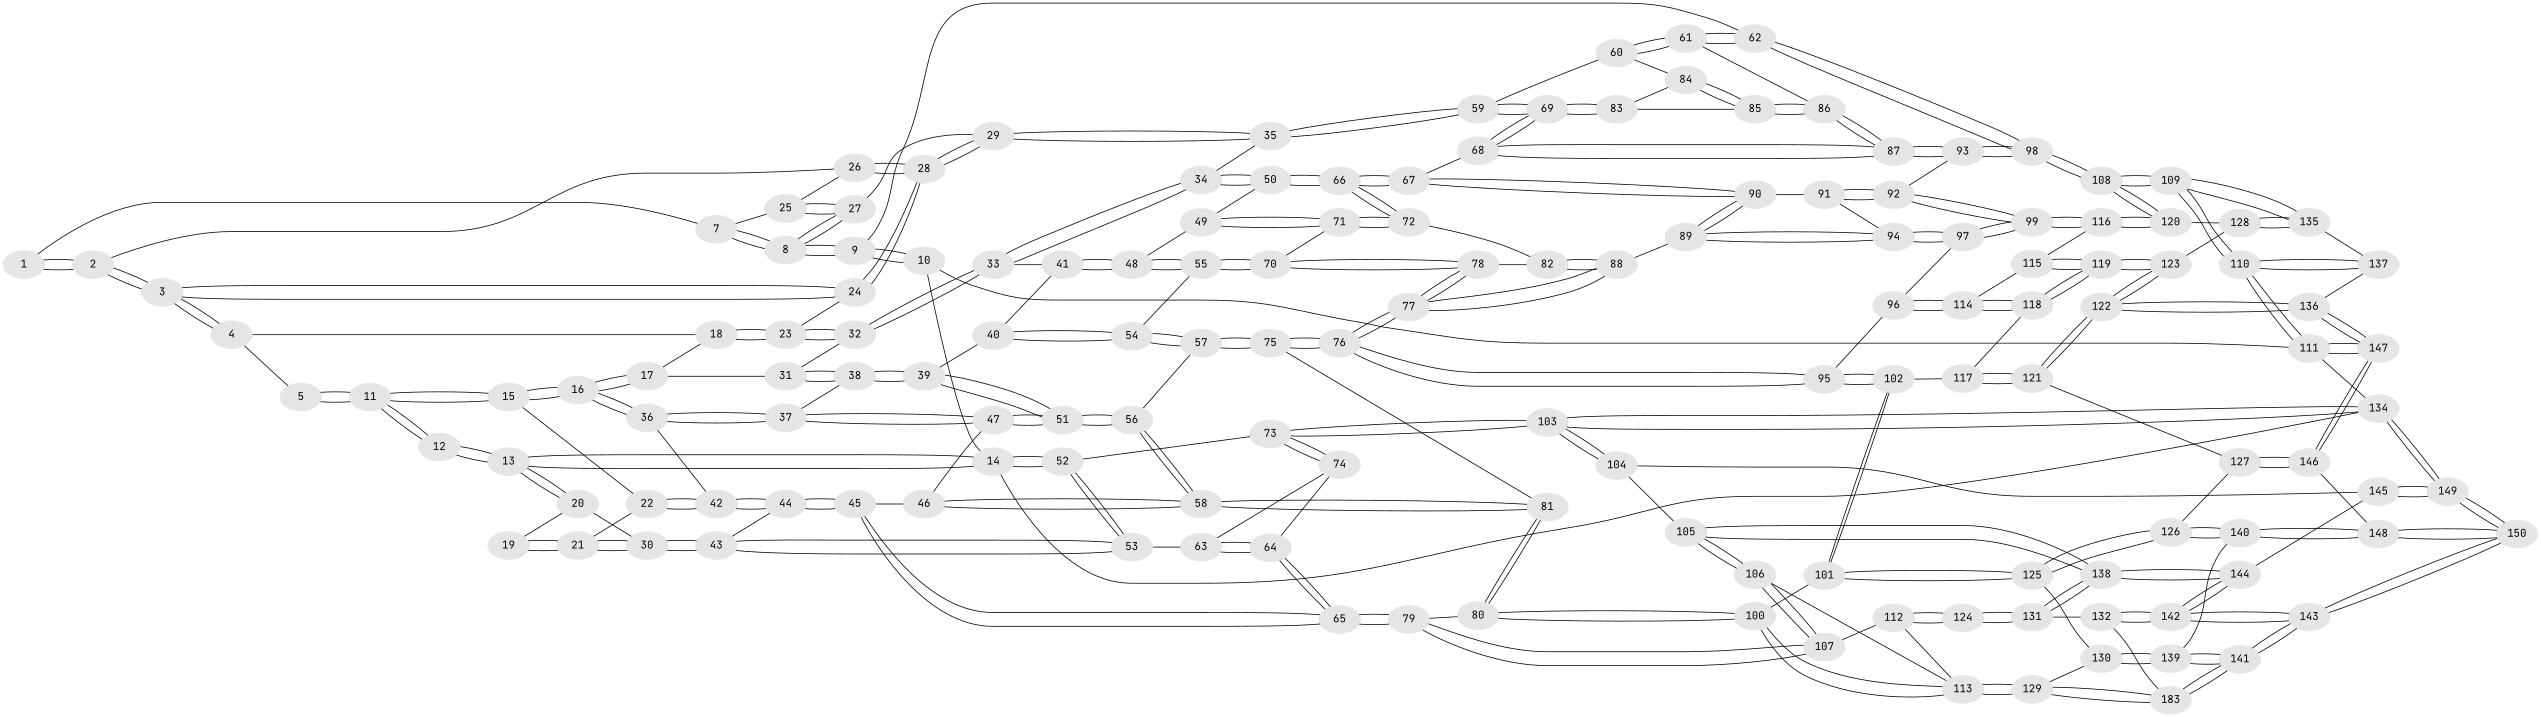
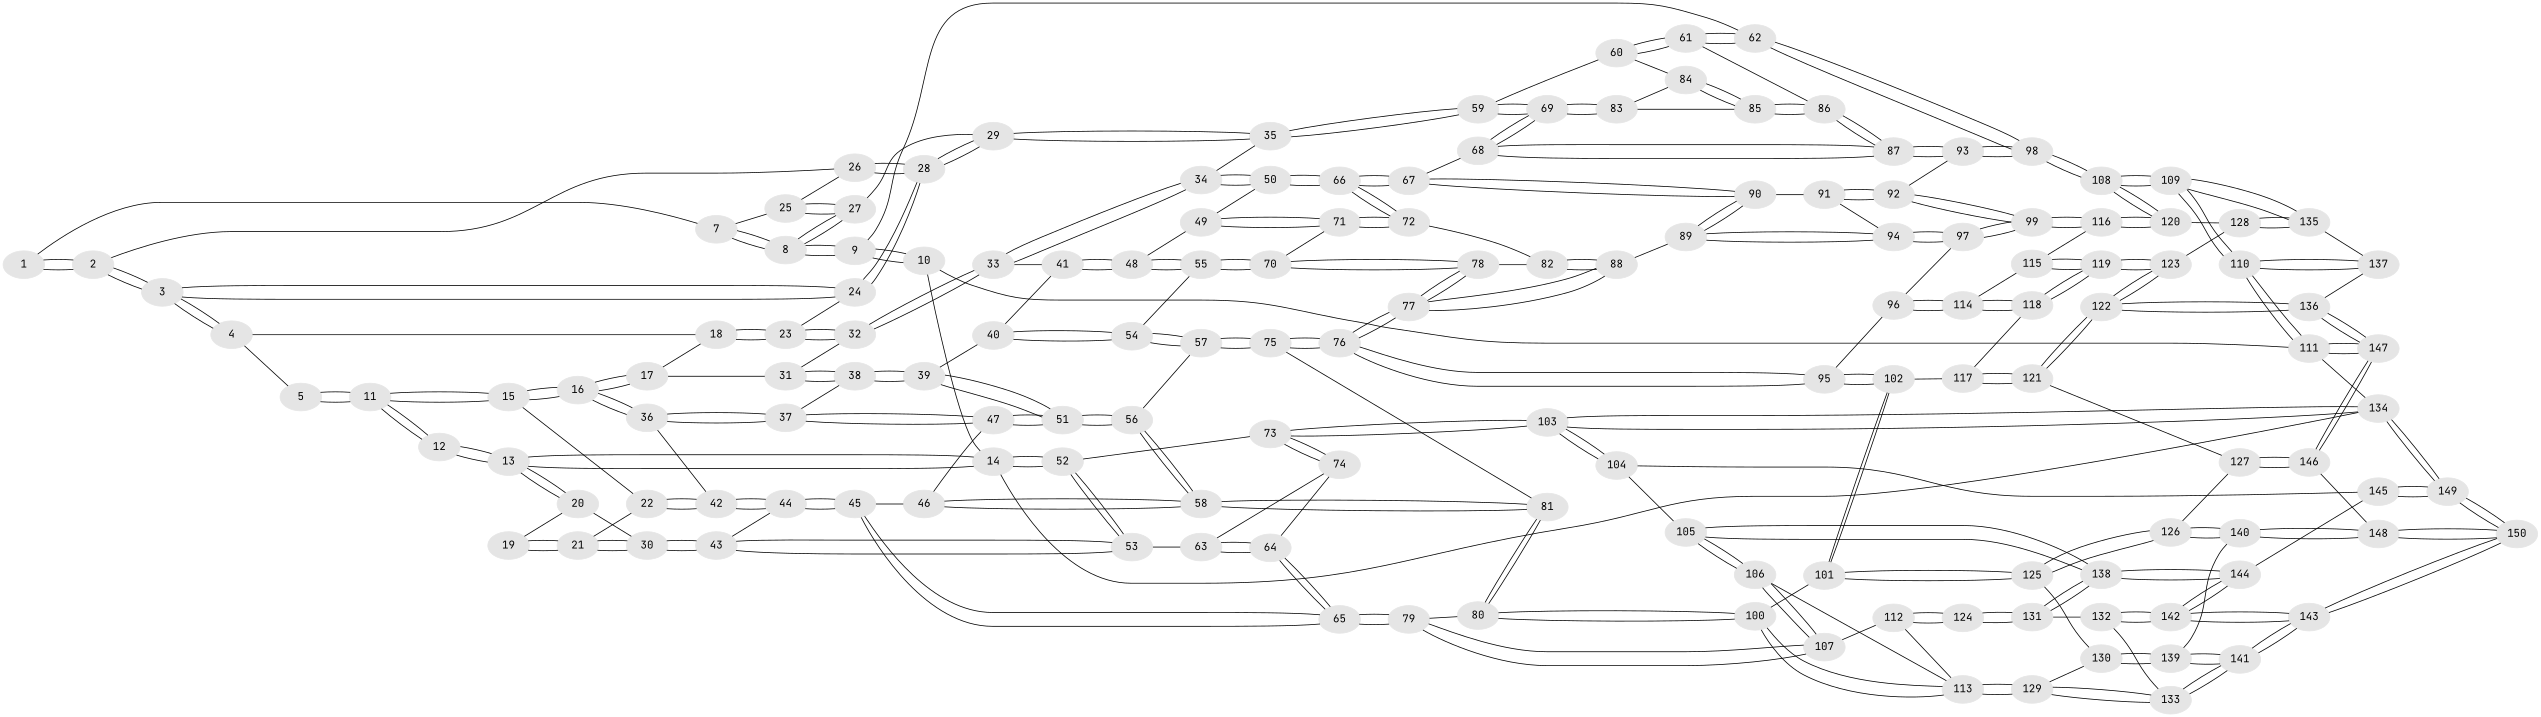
node "183": label "183" -> "133"
